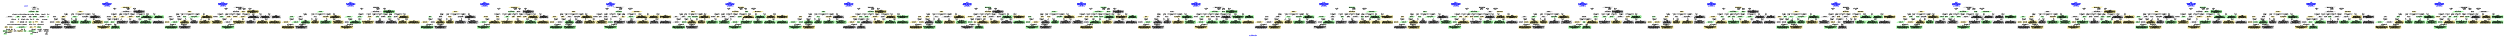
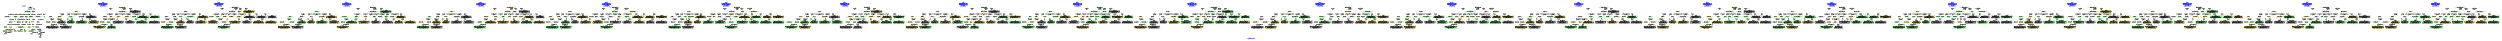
edge "artistURI" -> "E48_Place_Name1": now "E53_Place1" -> "E48_Place_Name1"
